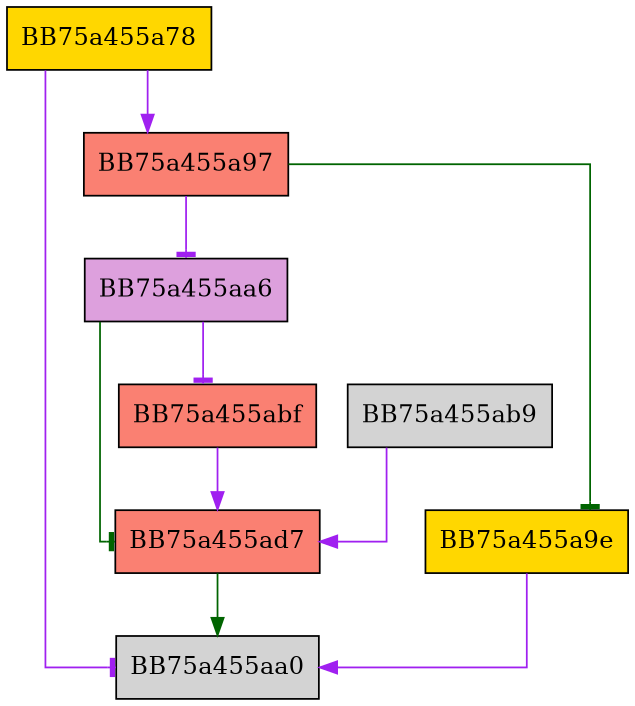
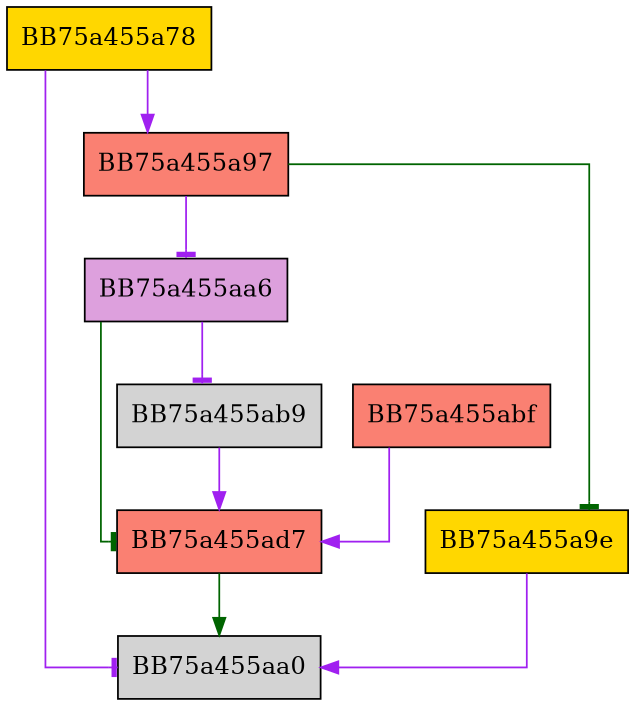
edge "BB75a455aa6" -> "BB75a455abf": now "BB75a455aa6" -> "BB75a455ab9"
